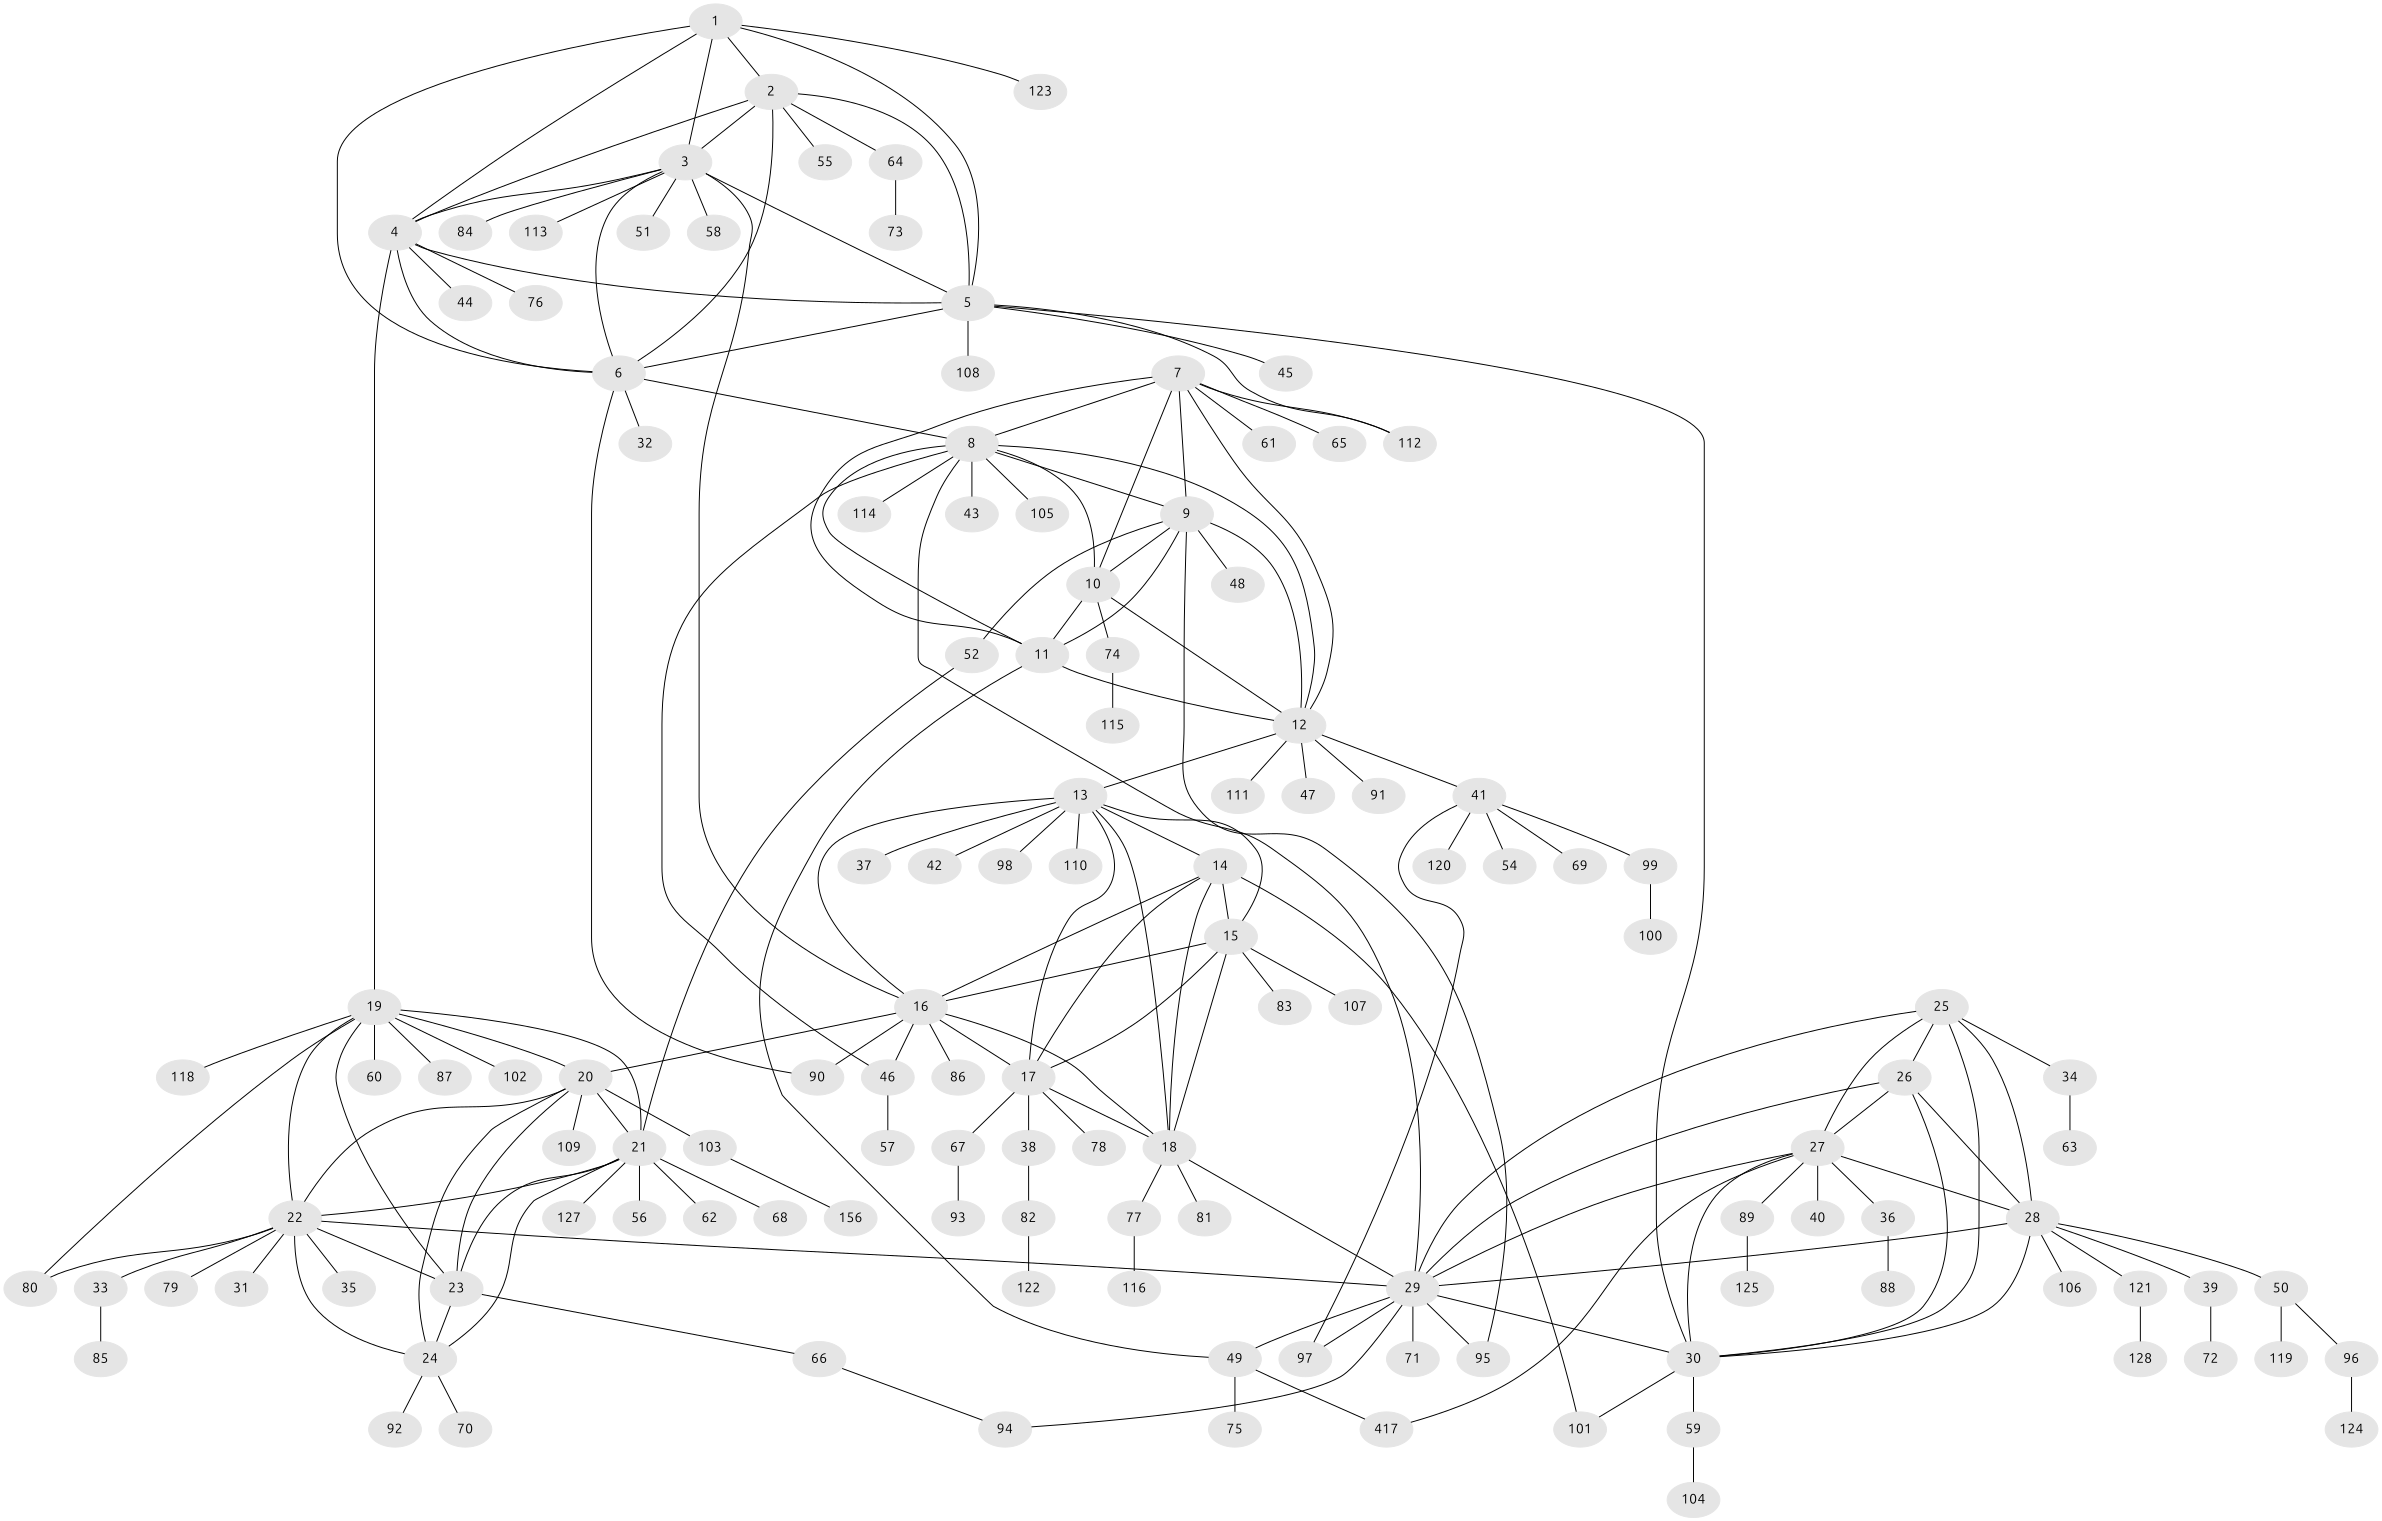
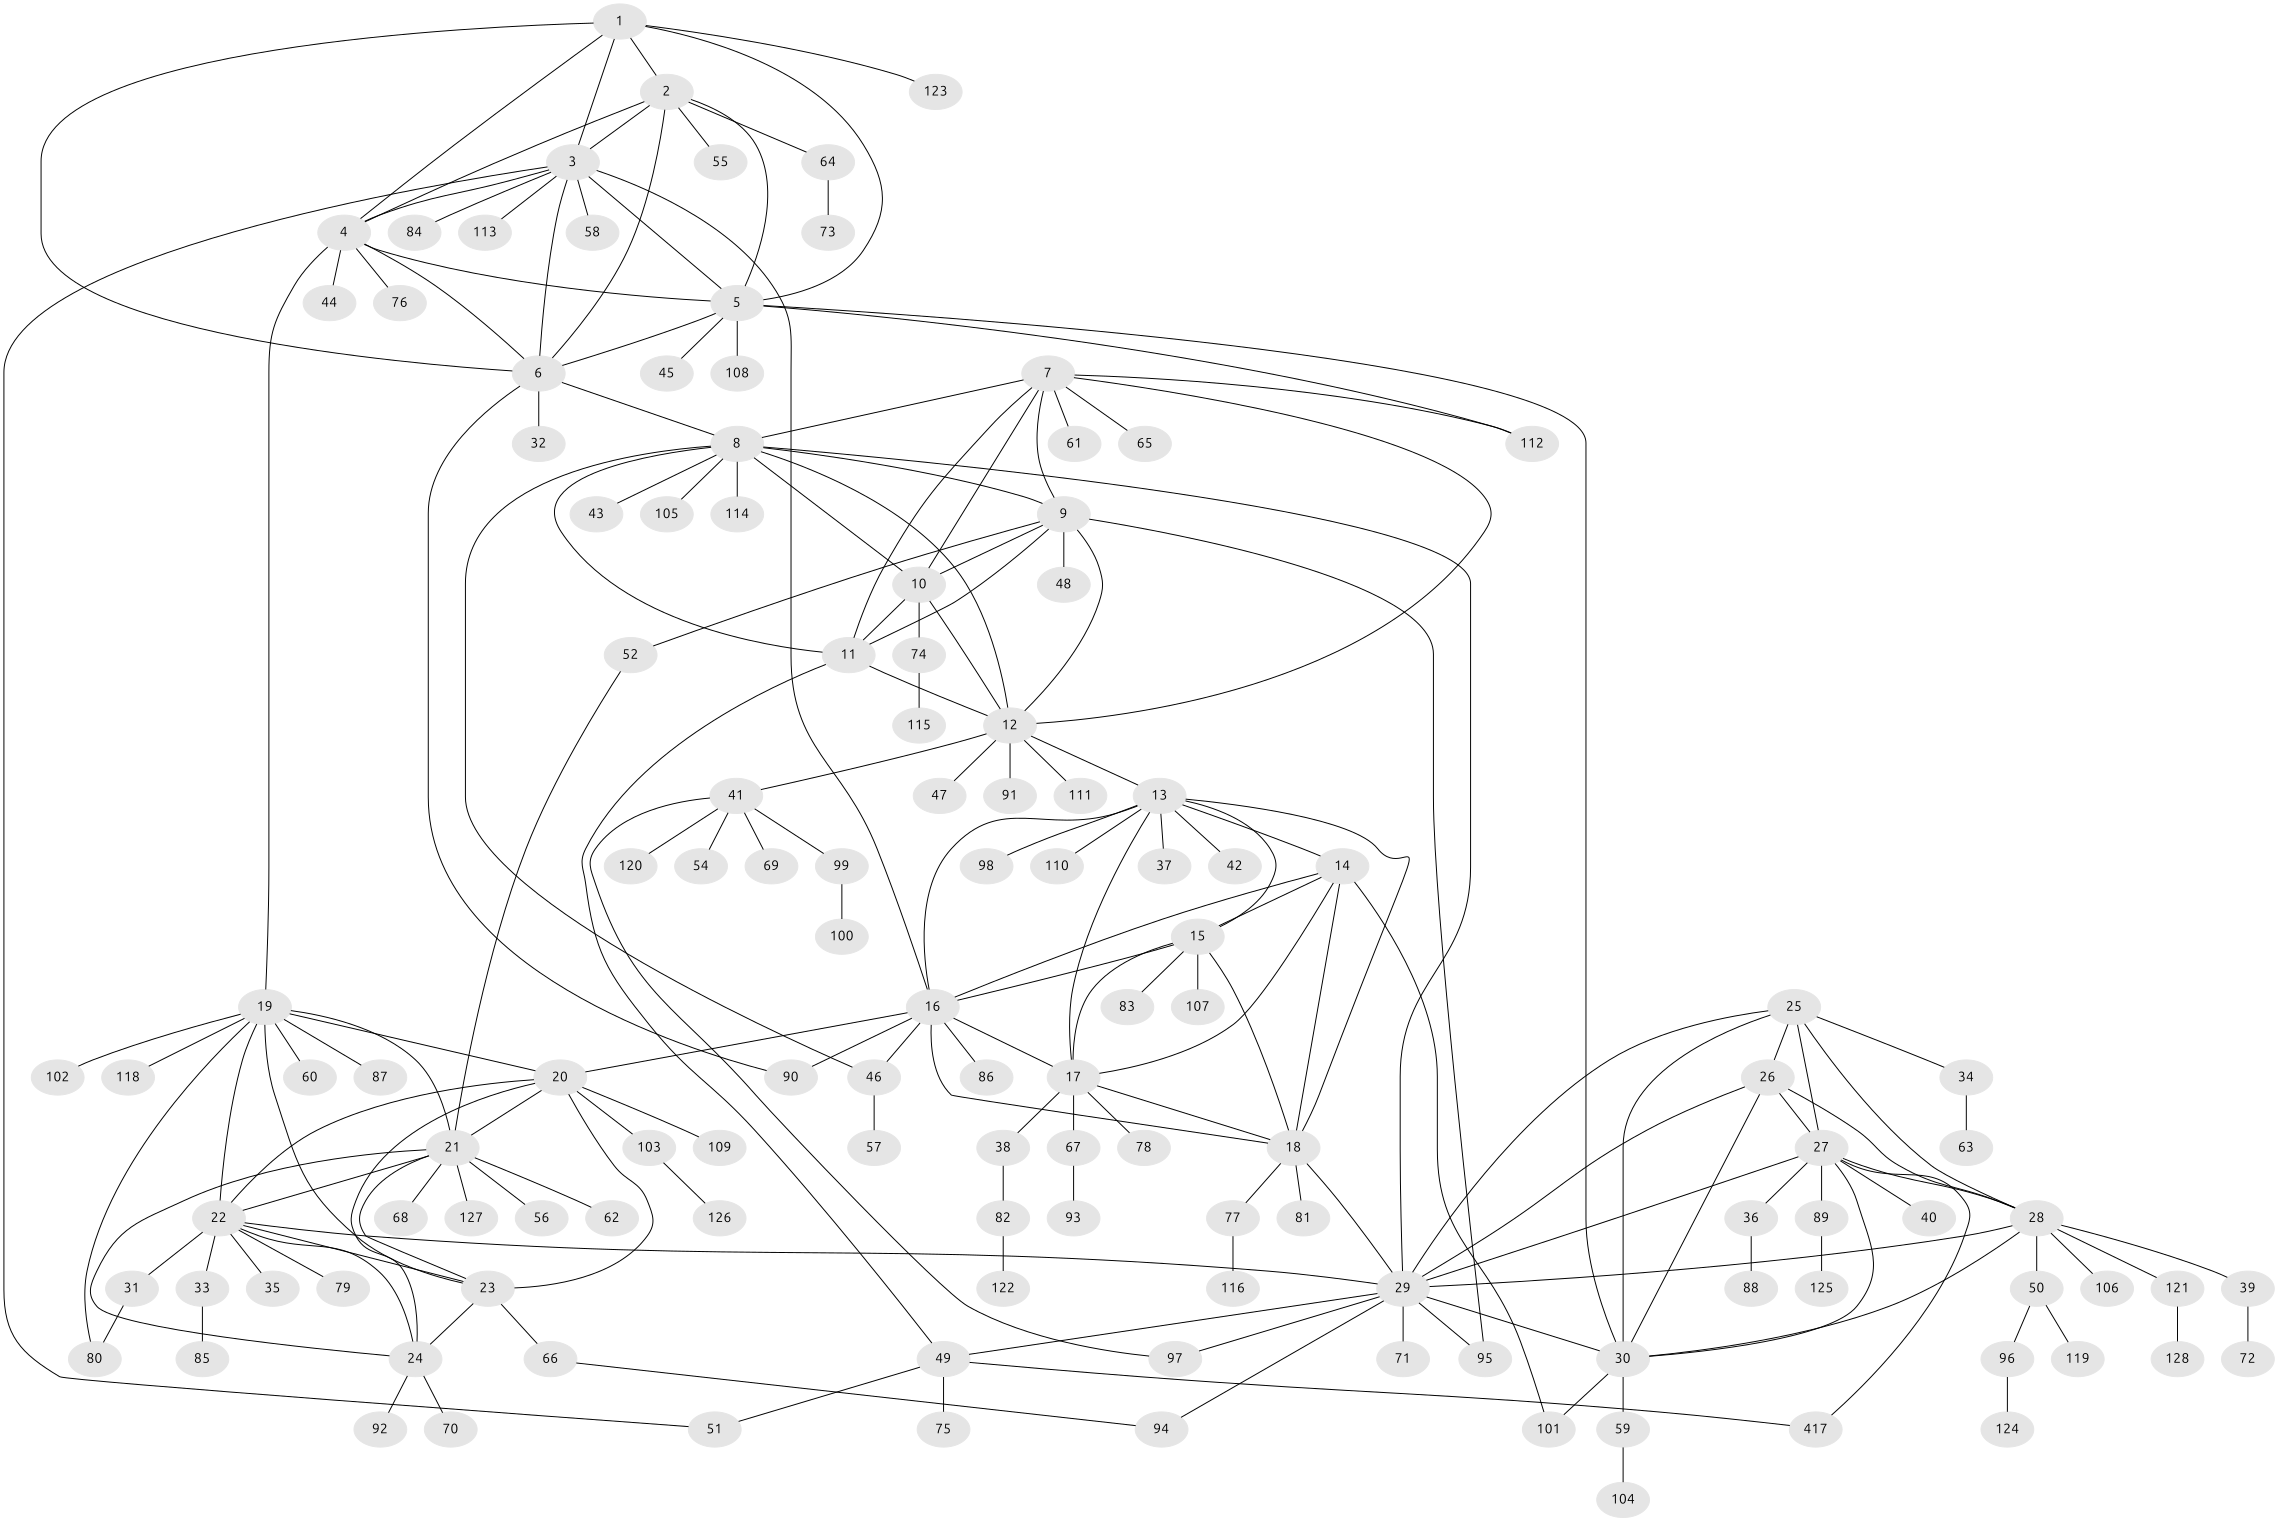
node "156": label "156" -> "126"
edge "22" -- "80": now "31" -- "80"
edge "49" -- "51": added
